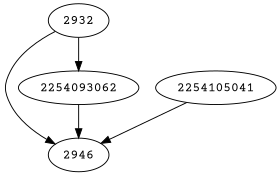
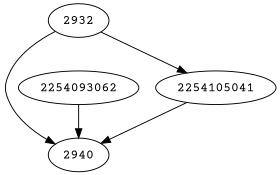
edge "2932" -> "2254093062": now "2932" -> "2254105041"
node "2946": label "2946" -> "2940"
